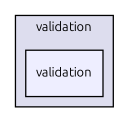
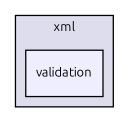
cluster "validation": label "validation" -> "xml"
